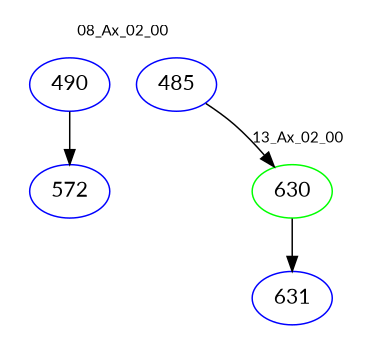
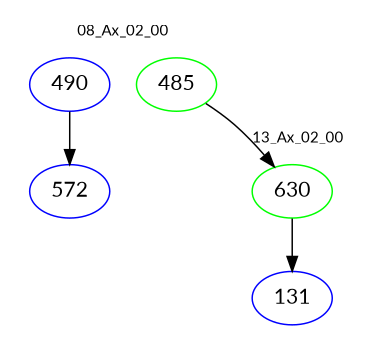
node "485": color blue -> green
node "631": label "631" -> "131"
